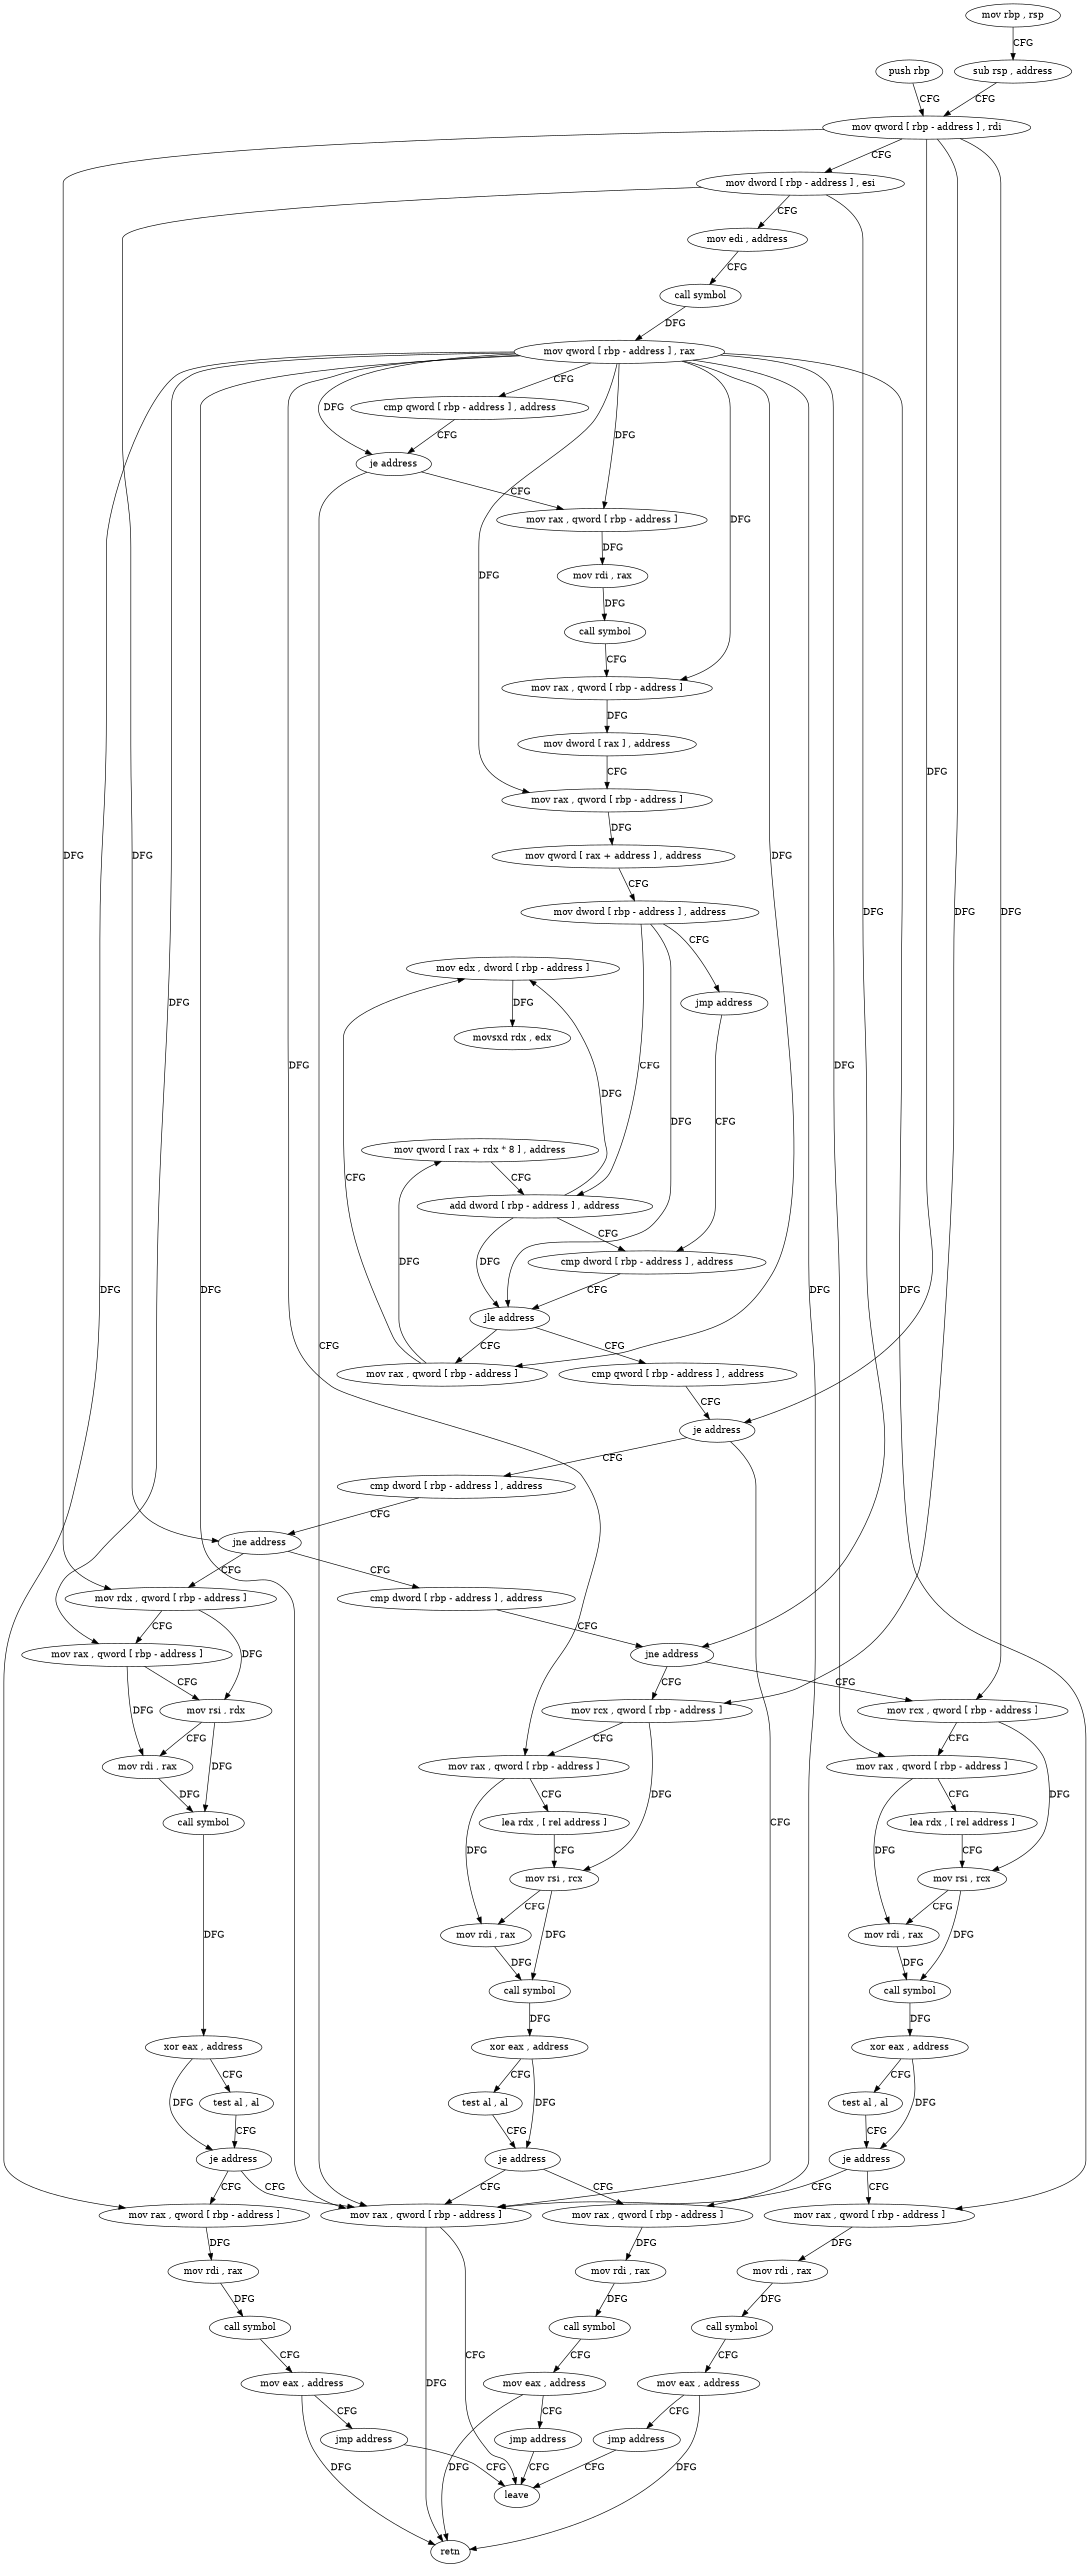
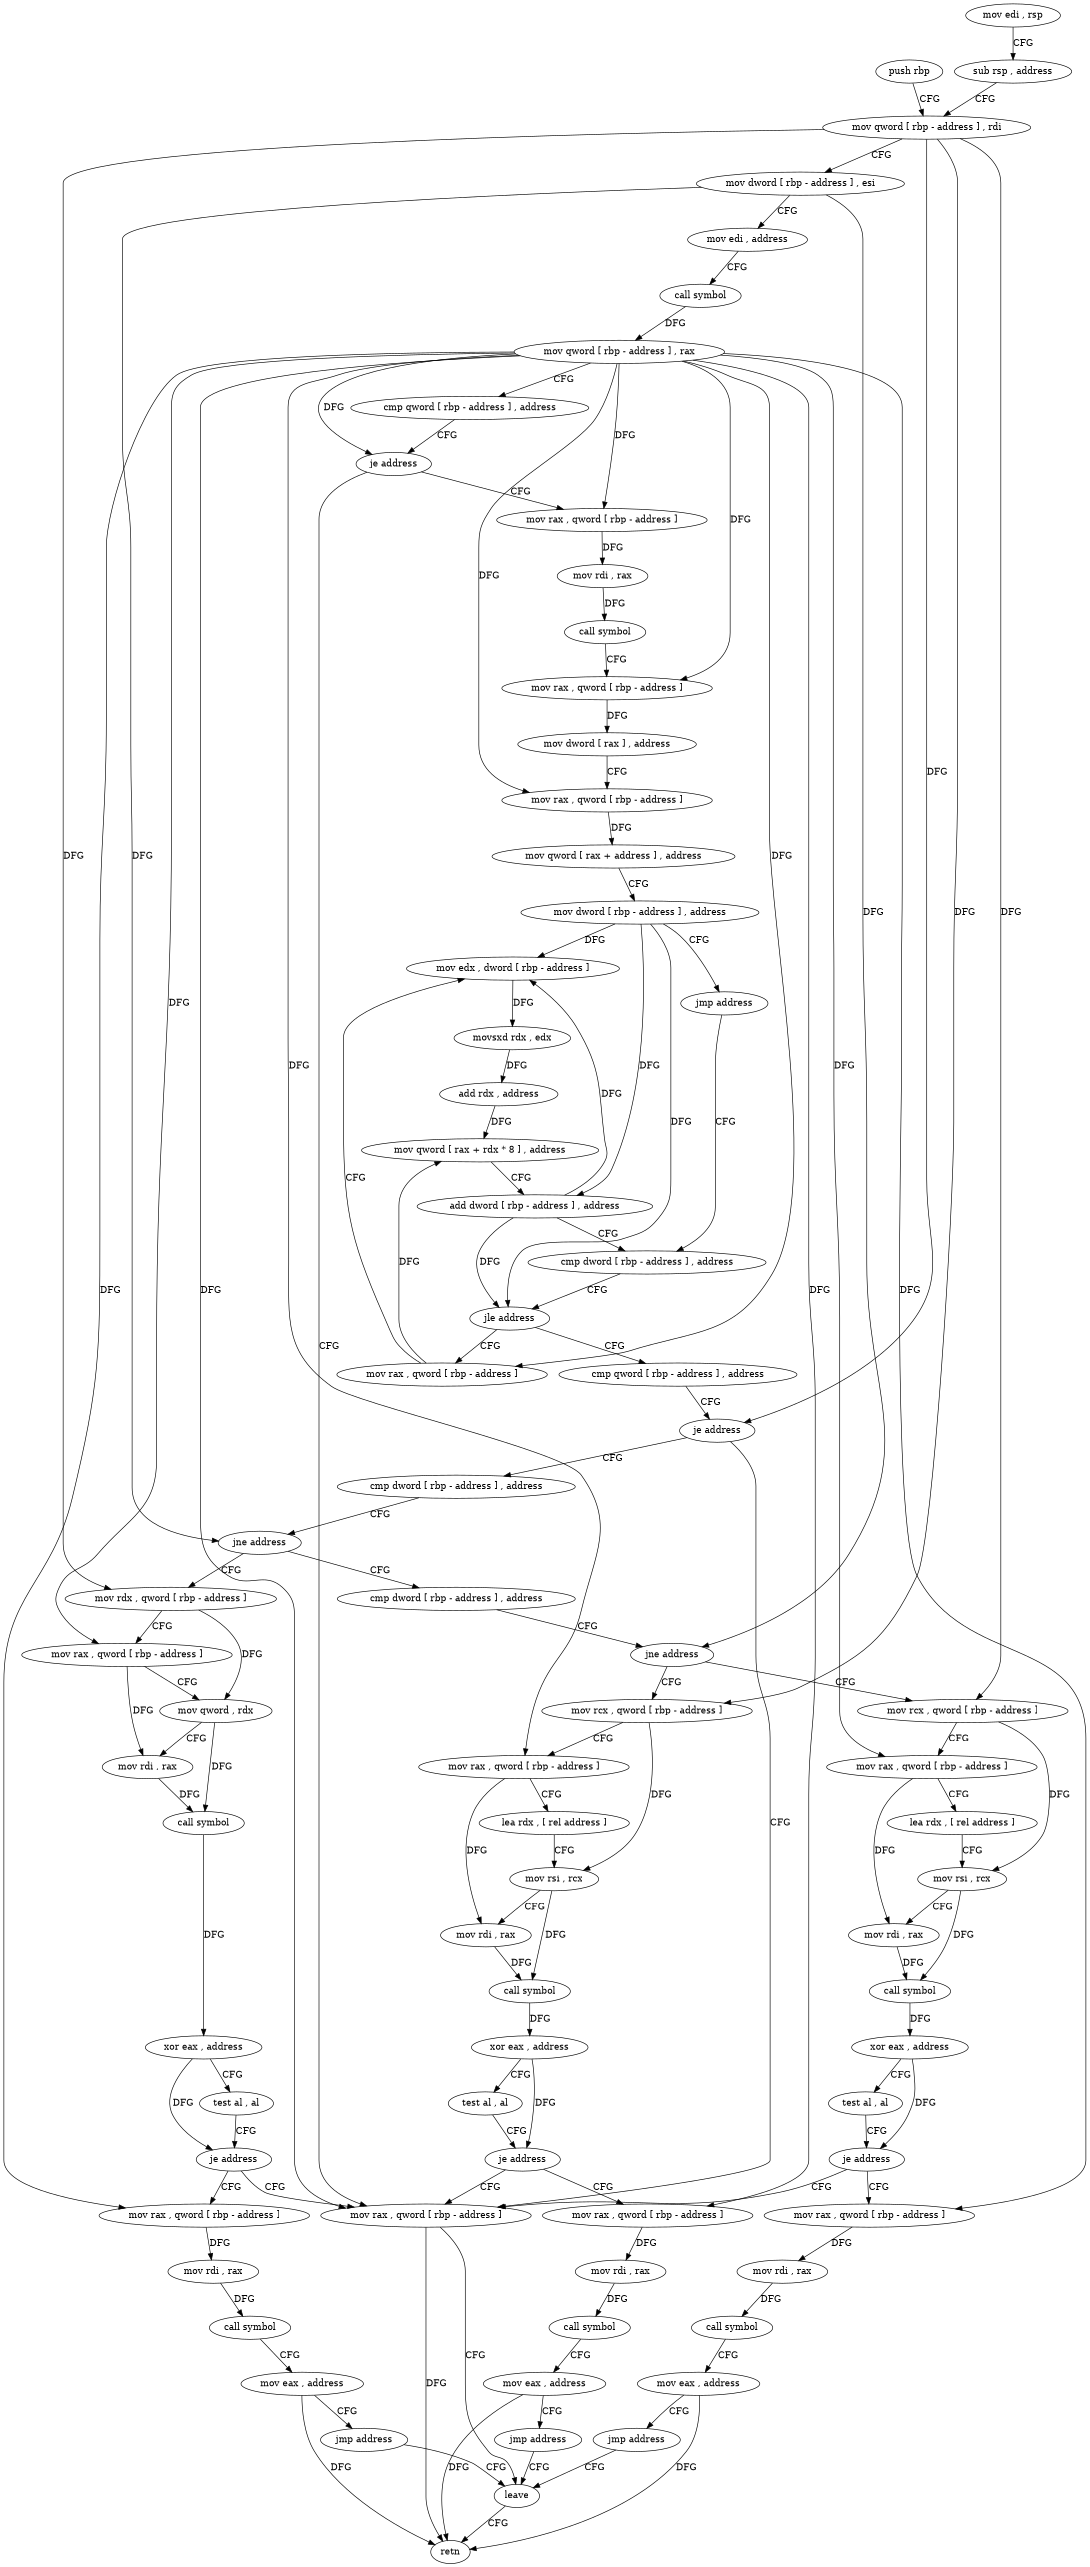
node "mov rbp , rsp": label "mov rbp , rsp" -> "mov edi , rsp"
edge "mov dword [ rbp - address ] , address" -> "mov edx , dword [ rbp - address ]": added, label "DFG"
edge "mov dword [ rbp - address ] , address" -> "add dword [ rbp - address ] , address": label "CFG" -> "DFG"
node "add rdx , address": added
node "mov rsi , rdx": label "mov rsi , rdx" -> "mov qword , rdx"
edge "leave" -> "retn": added, label "CFG"
